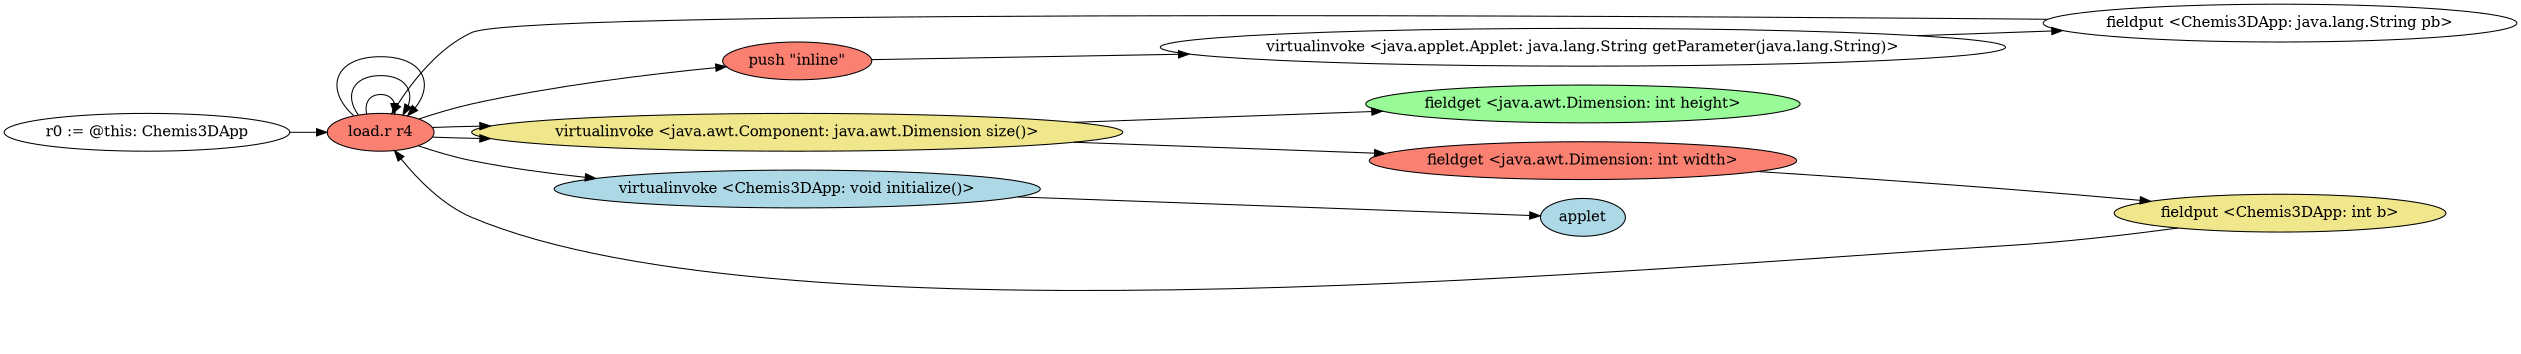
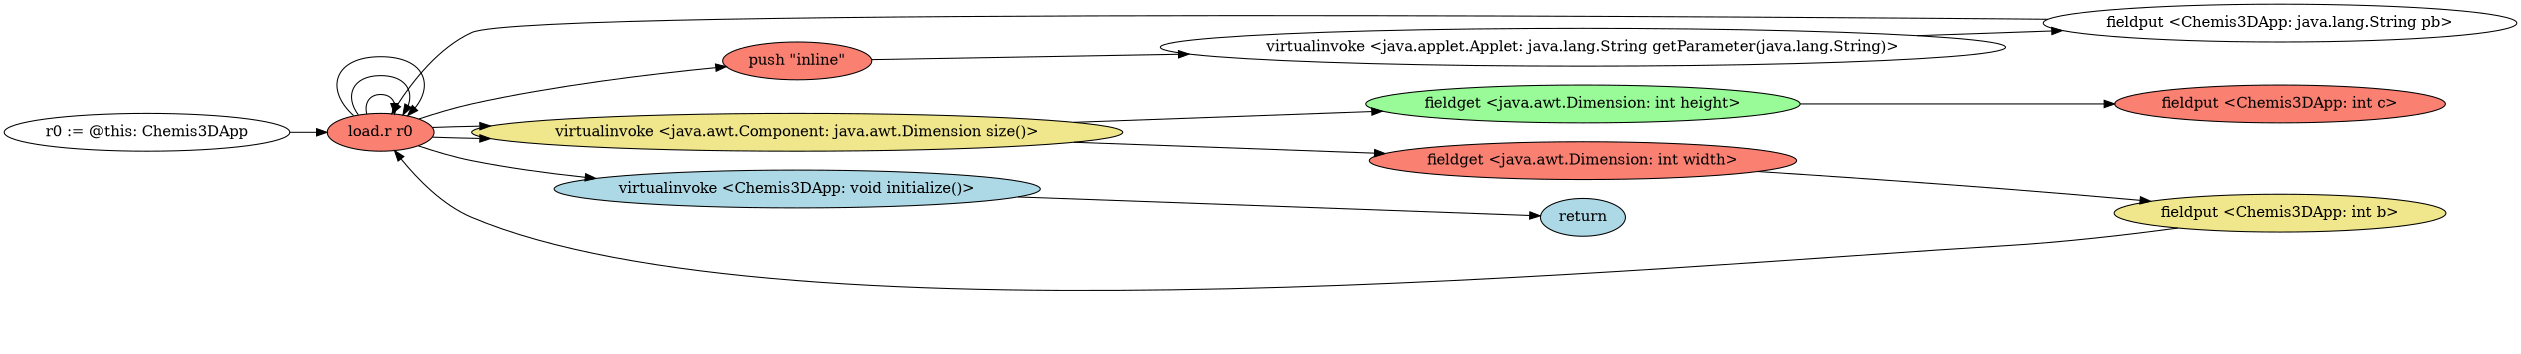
node "fieldput <Chemis3DApp: int c>": added
node "load.r r4": label "load.r r4" -> "load.r r0"
node "applet": label "applet" -> "return"
